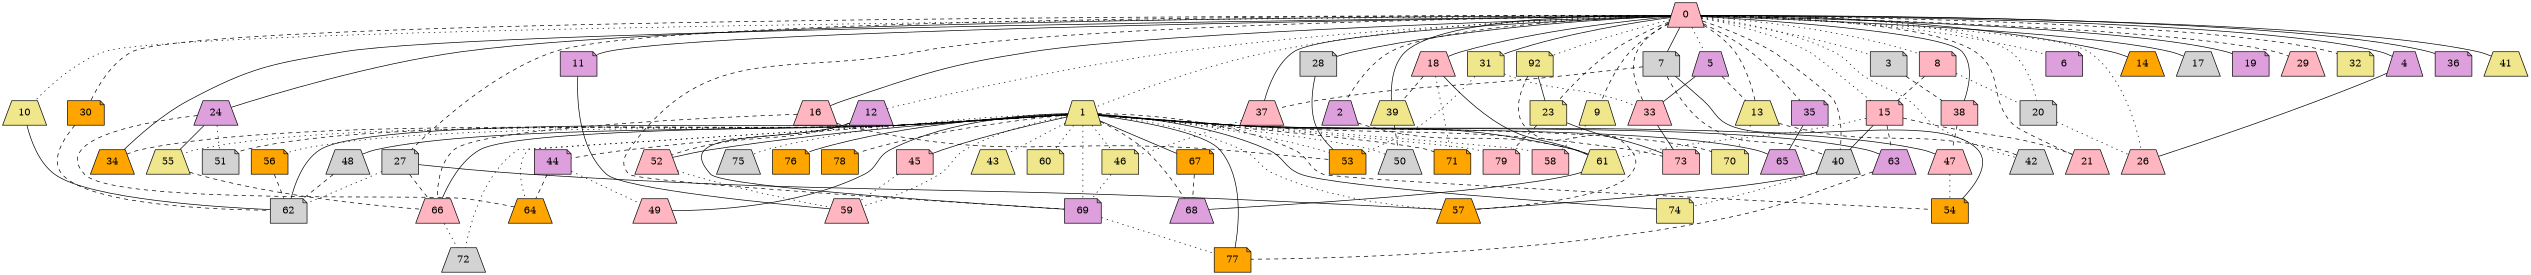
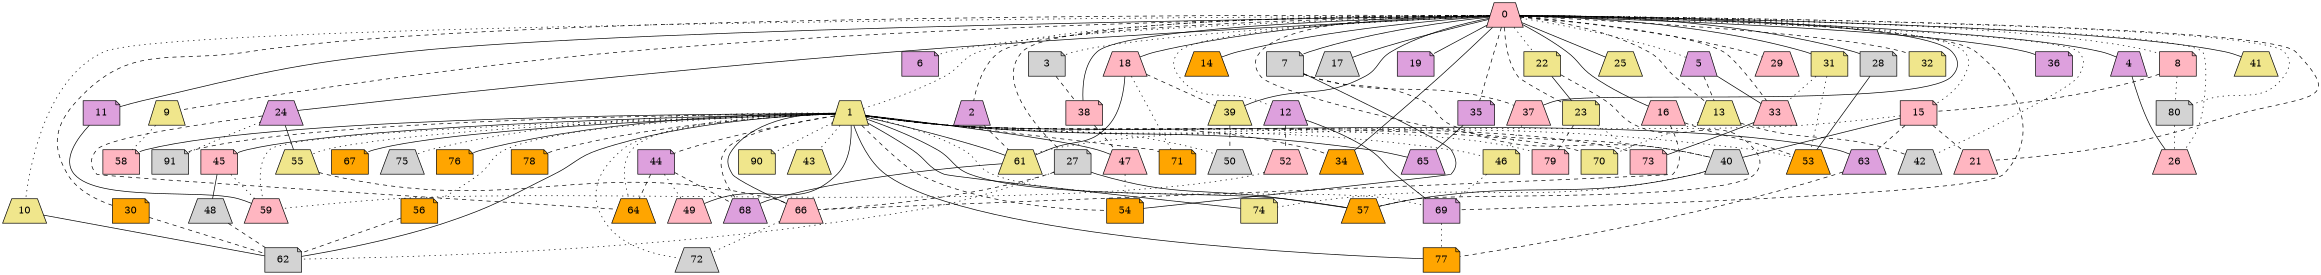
node "92": label "92" -> "22"
node "25": added
node "20": label "20" -> "80"
edge "1" -- "48": now "45" -- "48"
edge "1" -- "52": removed
edge "1" -- "58": style dotted -> solid
edge "23" -- "73": style solid -> dotted
node "51": label "51" -> "91"
node "60": label "60" -> "90"
node "53": shape note -> trapezium
edge "1" -- "57": style dotted -> solid
edge "67" -- "68": now "44" -- "68"
